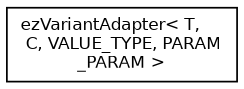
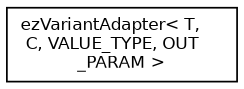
node "ezVariantAdapter< T, C, VALUE_TYPE, PARAM _PARAM >": label "ezVariantAdapter< T, C, VALUE_TYPE, PARAM _PARAM >" -> "ezVariantAdapter< T, C, VALUE_TYPE, OUT _PARAM >"
